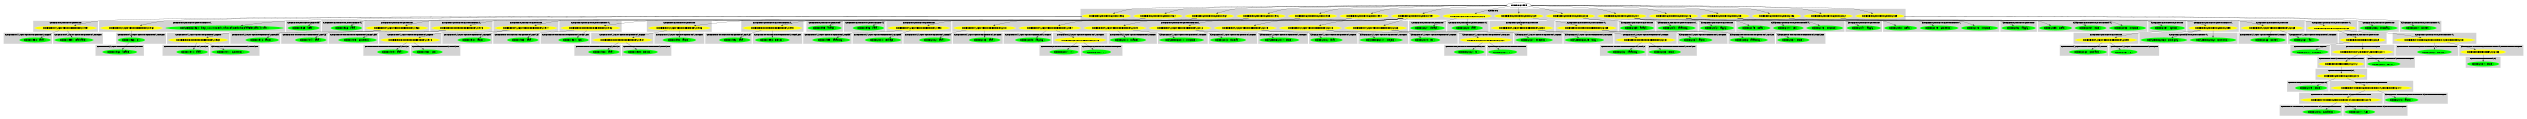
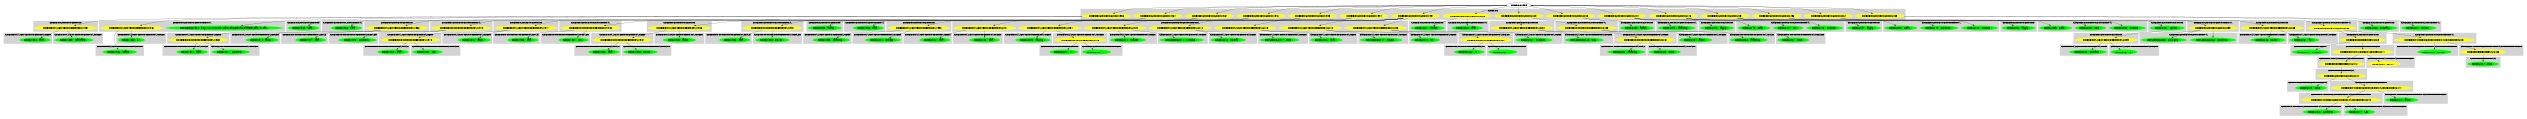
edge "NT_PROG_1955" -> "NT_EXPR_CALL_FUNCTION_2041": reversed
edge "NT_ID_1963< T >" -> "NT_ID_1962< header >": now "NT_EXPR_ASSIGNMENT_OPETATORS_1961" -> "NT_ID_1962< header >"
node "NT_ID_2080< Error >": fillcolor green -> yellow
